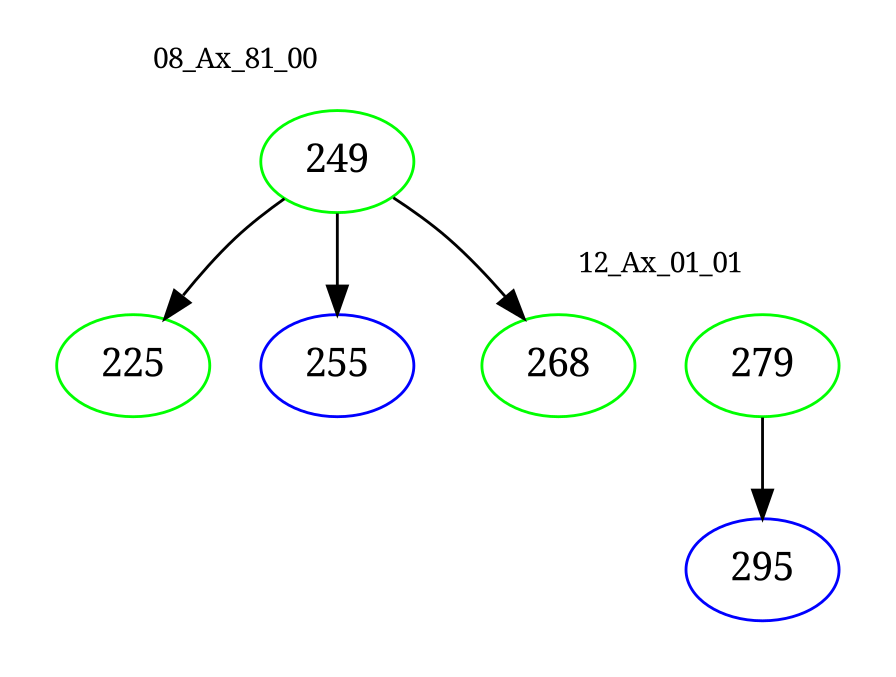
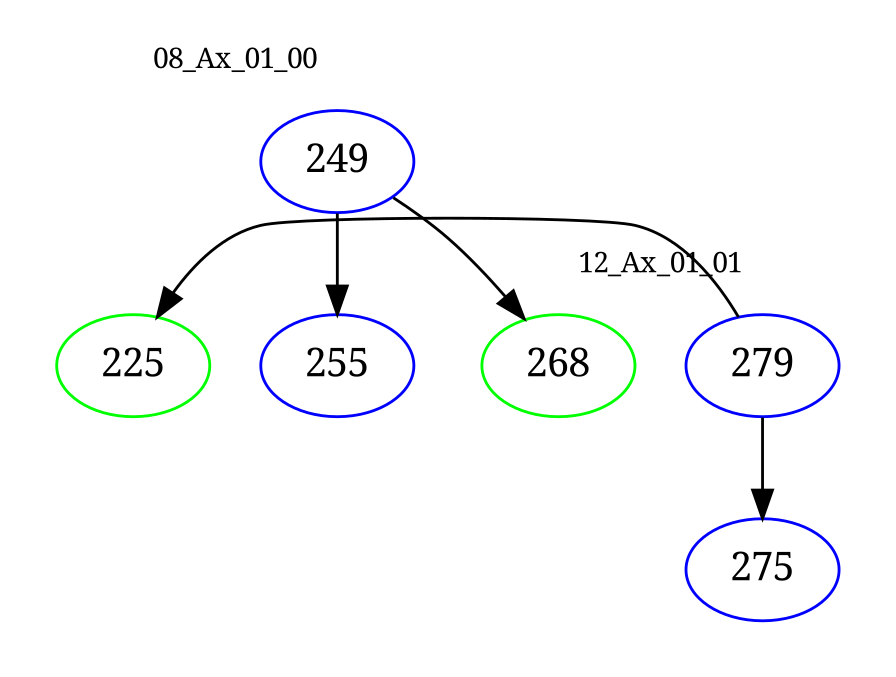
cluster "08_Ax_81_00": label "08_Ax_81_00" -> "08_Ax_01_00"
node "249": color green -> blue
edge "249" -> "225": now "279" -> "225"
node "279": color green -> blue
node "295": label "295" -> "275"
